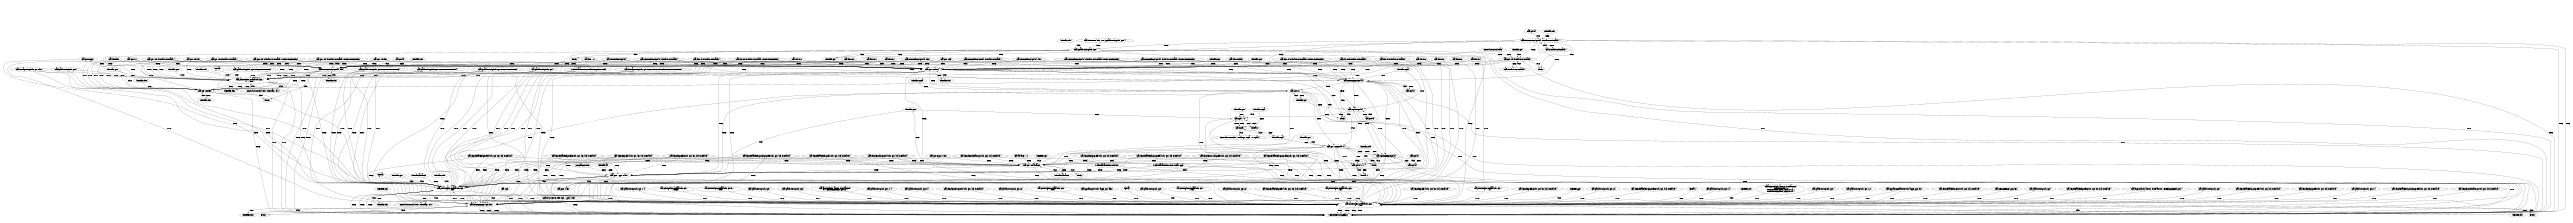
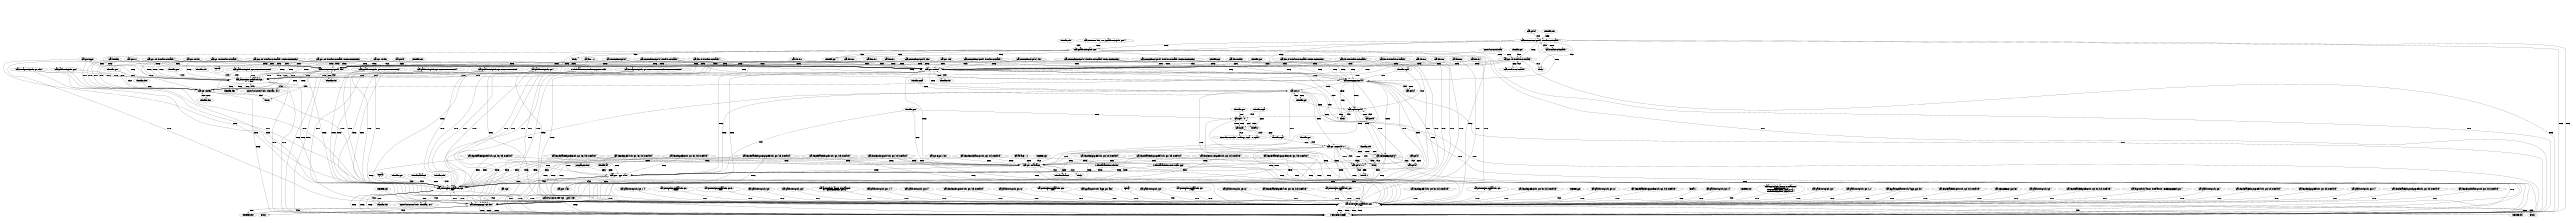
node "(Call,tlen -= (sizeof(struct in_addr)+BGP_VPN_RD_LEN))": removed
edge "(Call,snpa = tptr[0])" -> "(Call,tptr += tptr[0] + 1)": now "(Call,tptr[0] + 1)" -> "(Call,tptr += tptr[0] + 1)"
node "(MethodReturn,TCHECK)": label "(MethodReturn,TCHECK)" -> "(MethodReturn,RET)"
